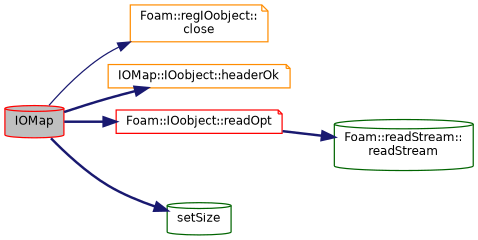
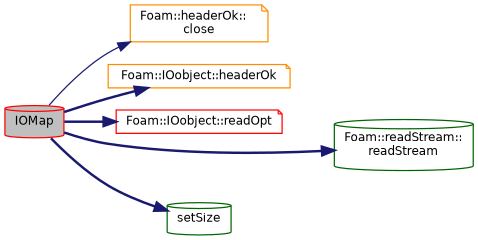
node "Foam::regIOobject:: close": label "Foam::regIOobject:: close" -> "Foam::headerOk:: close"
node "IOMap::IOobject::headerOk": label "IOMap::IOobject::headerOk" -> "Foam::IOobject::headerOk"
edge "Foam::IOobject::readOpt" -> "Foam::readStream:: readStream": now "IOMap" -> "Foam::readStream:: readStream"
